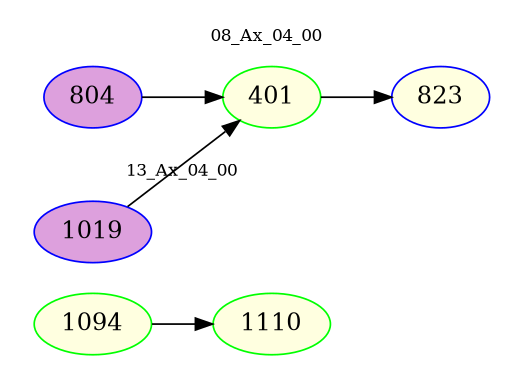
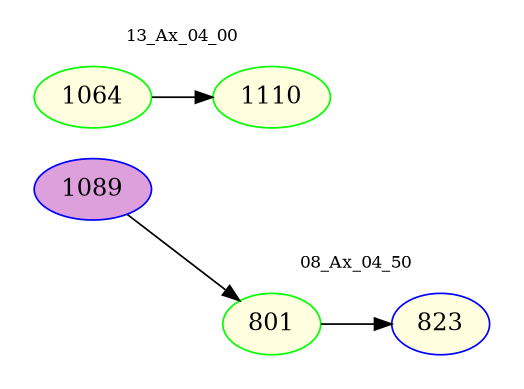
cluster "08_Ax_04_00": label "08_Ax_04_00" -> "08_Ax_04_50"
node "804": removed
node "401": label "401" -> "801"
node "1019": label "1019" -> "1089"
node "1094": label "1094" -> "1064"
